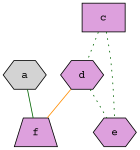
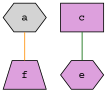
node "d": removed
edge "c" -- "e": style dotted -> solid
edge "a" -- "f": color darkgreen -> darkorange
